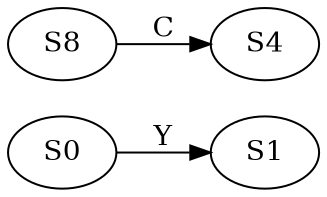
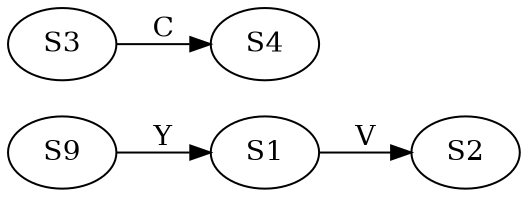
node "S8": label "S8" -> "S3"
node "S0": label "S0" -> "S9"
node "S2": added
